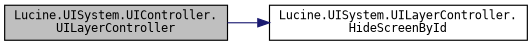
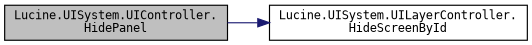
node "Lucine.UISystem.UIController. UILayerController": label "Lucine.UISystem.UIController. UILayerController" -> "Lucine.UISystem.UIController. HidePanel"
